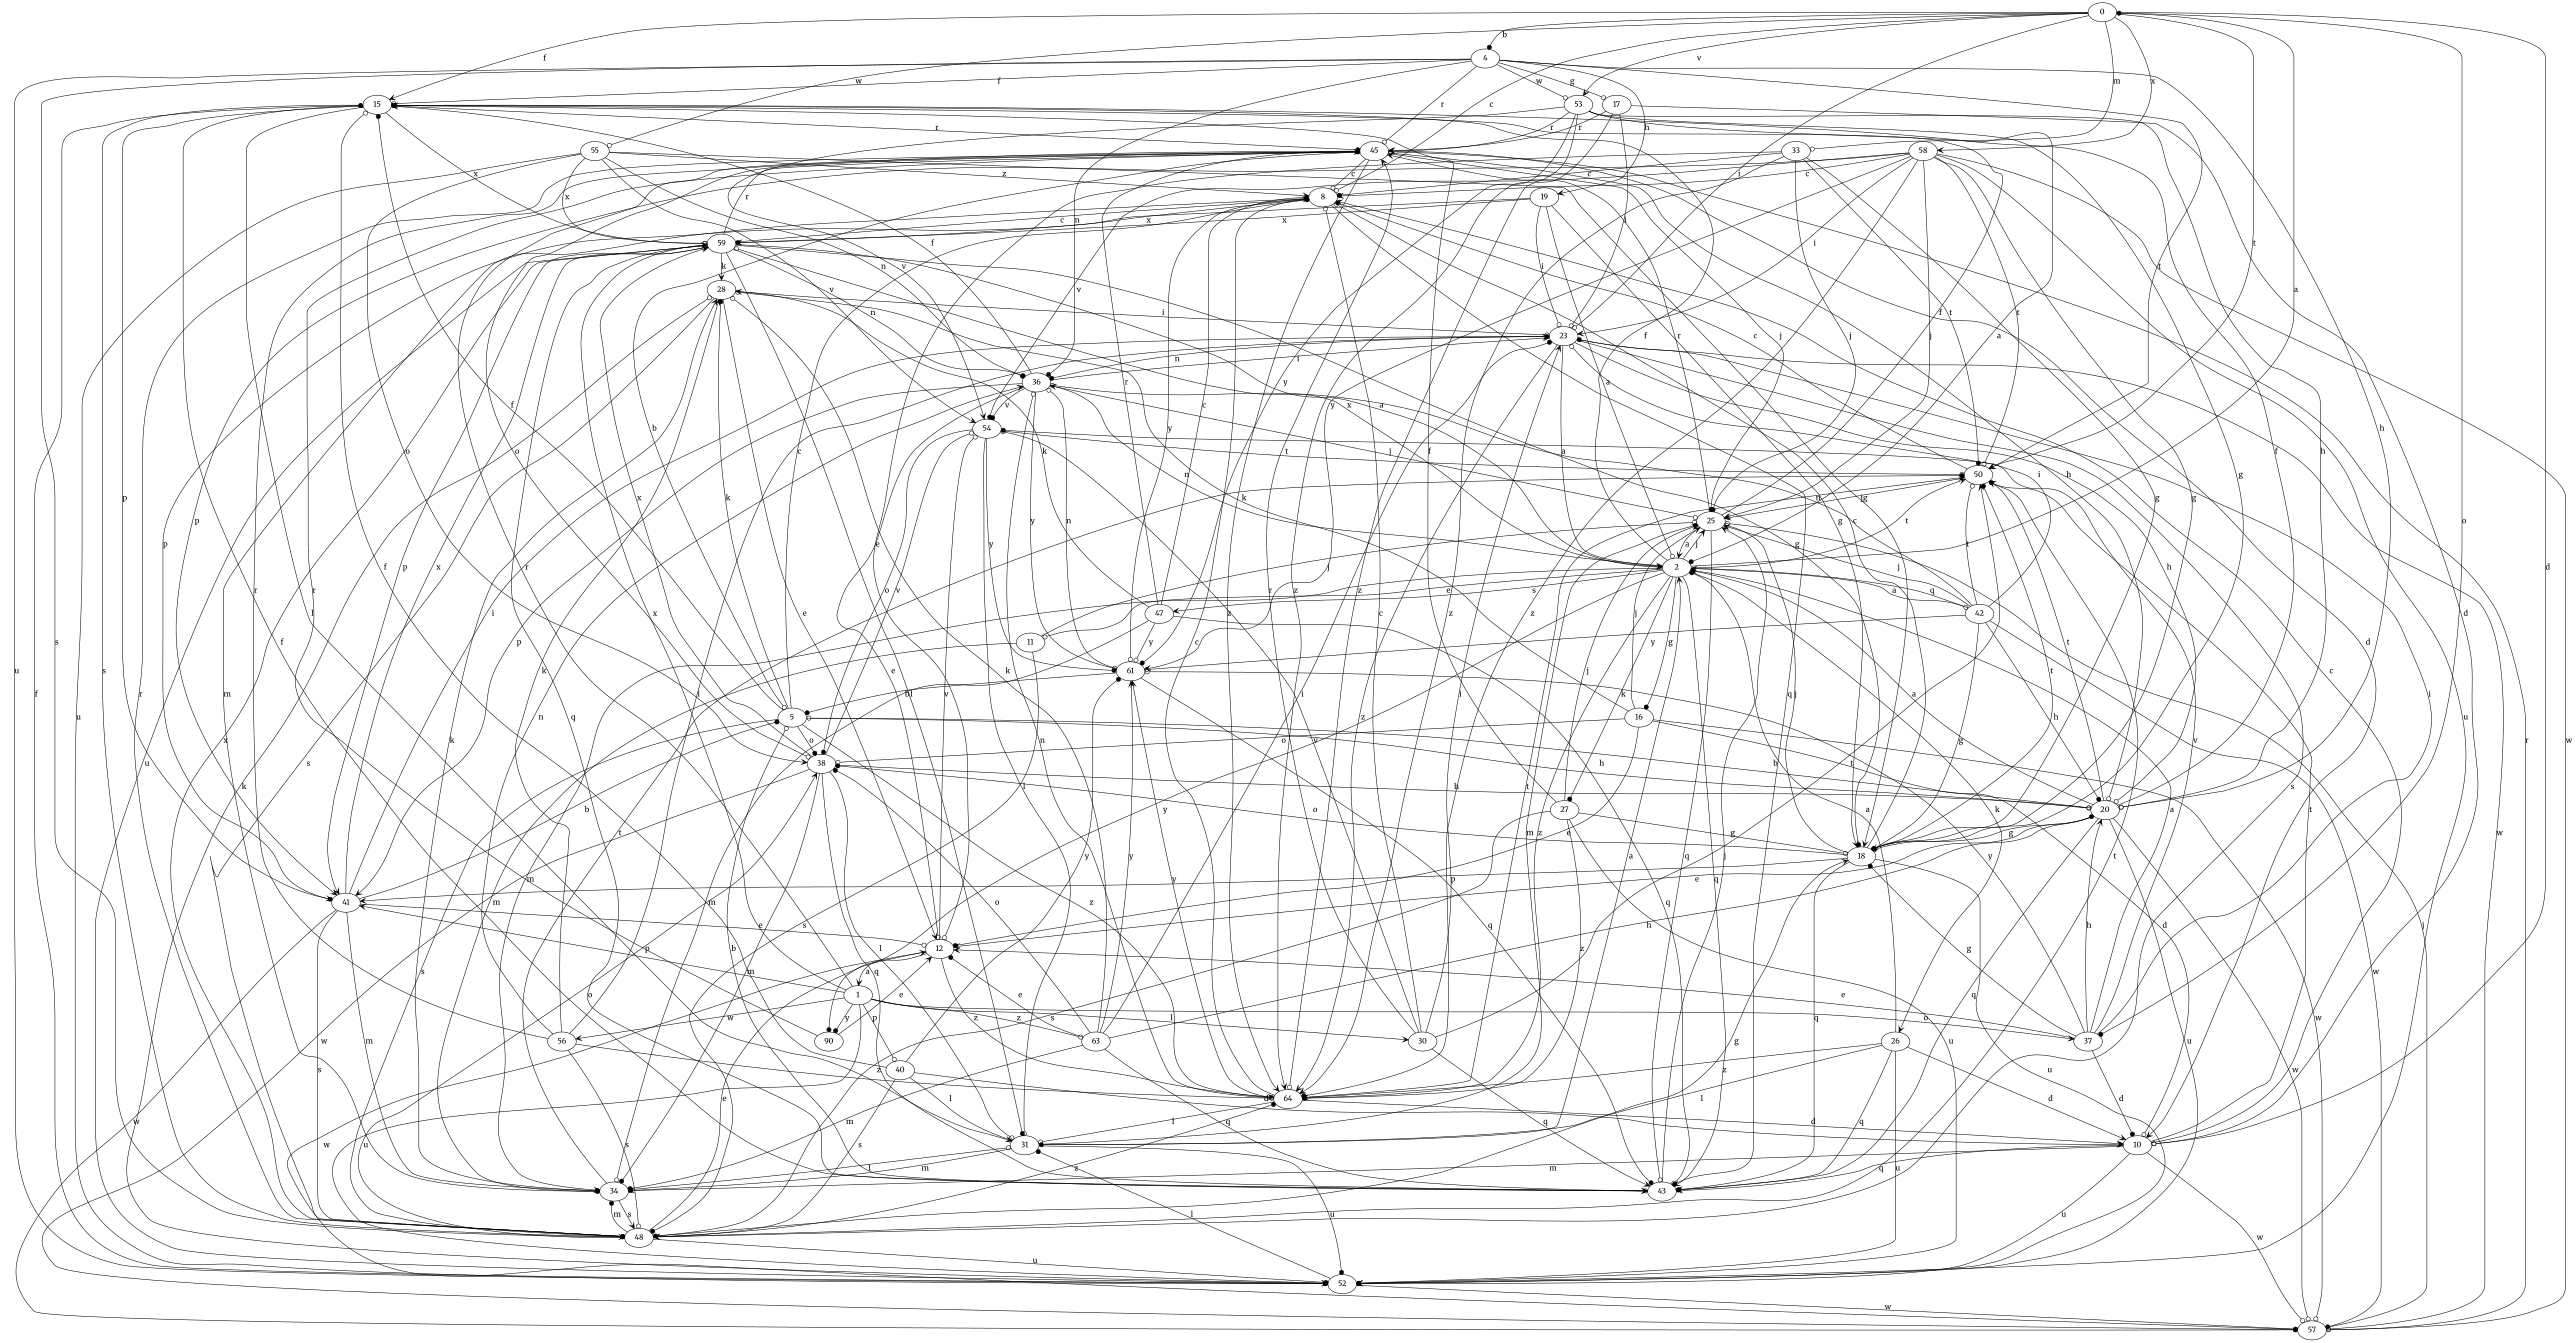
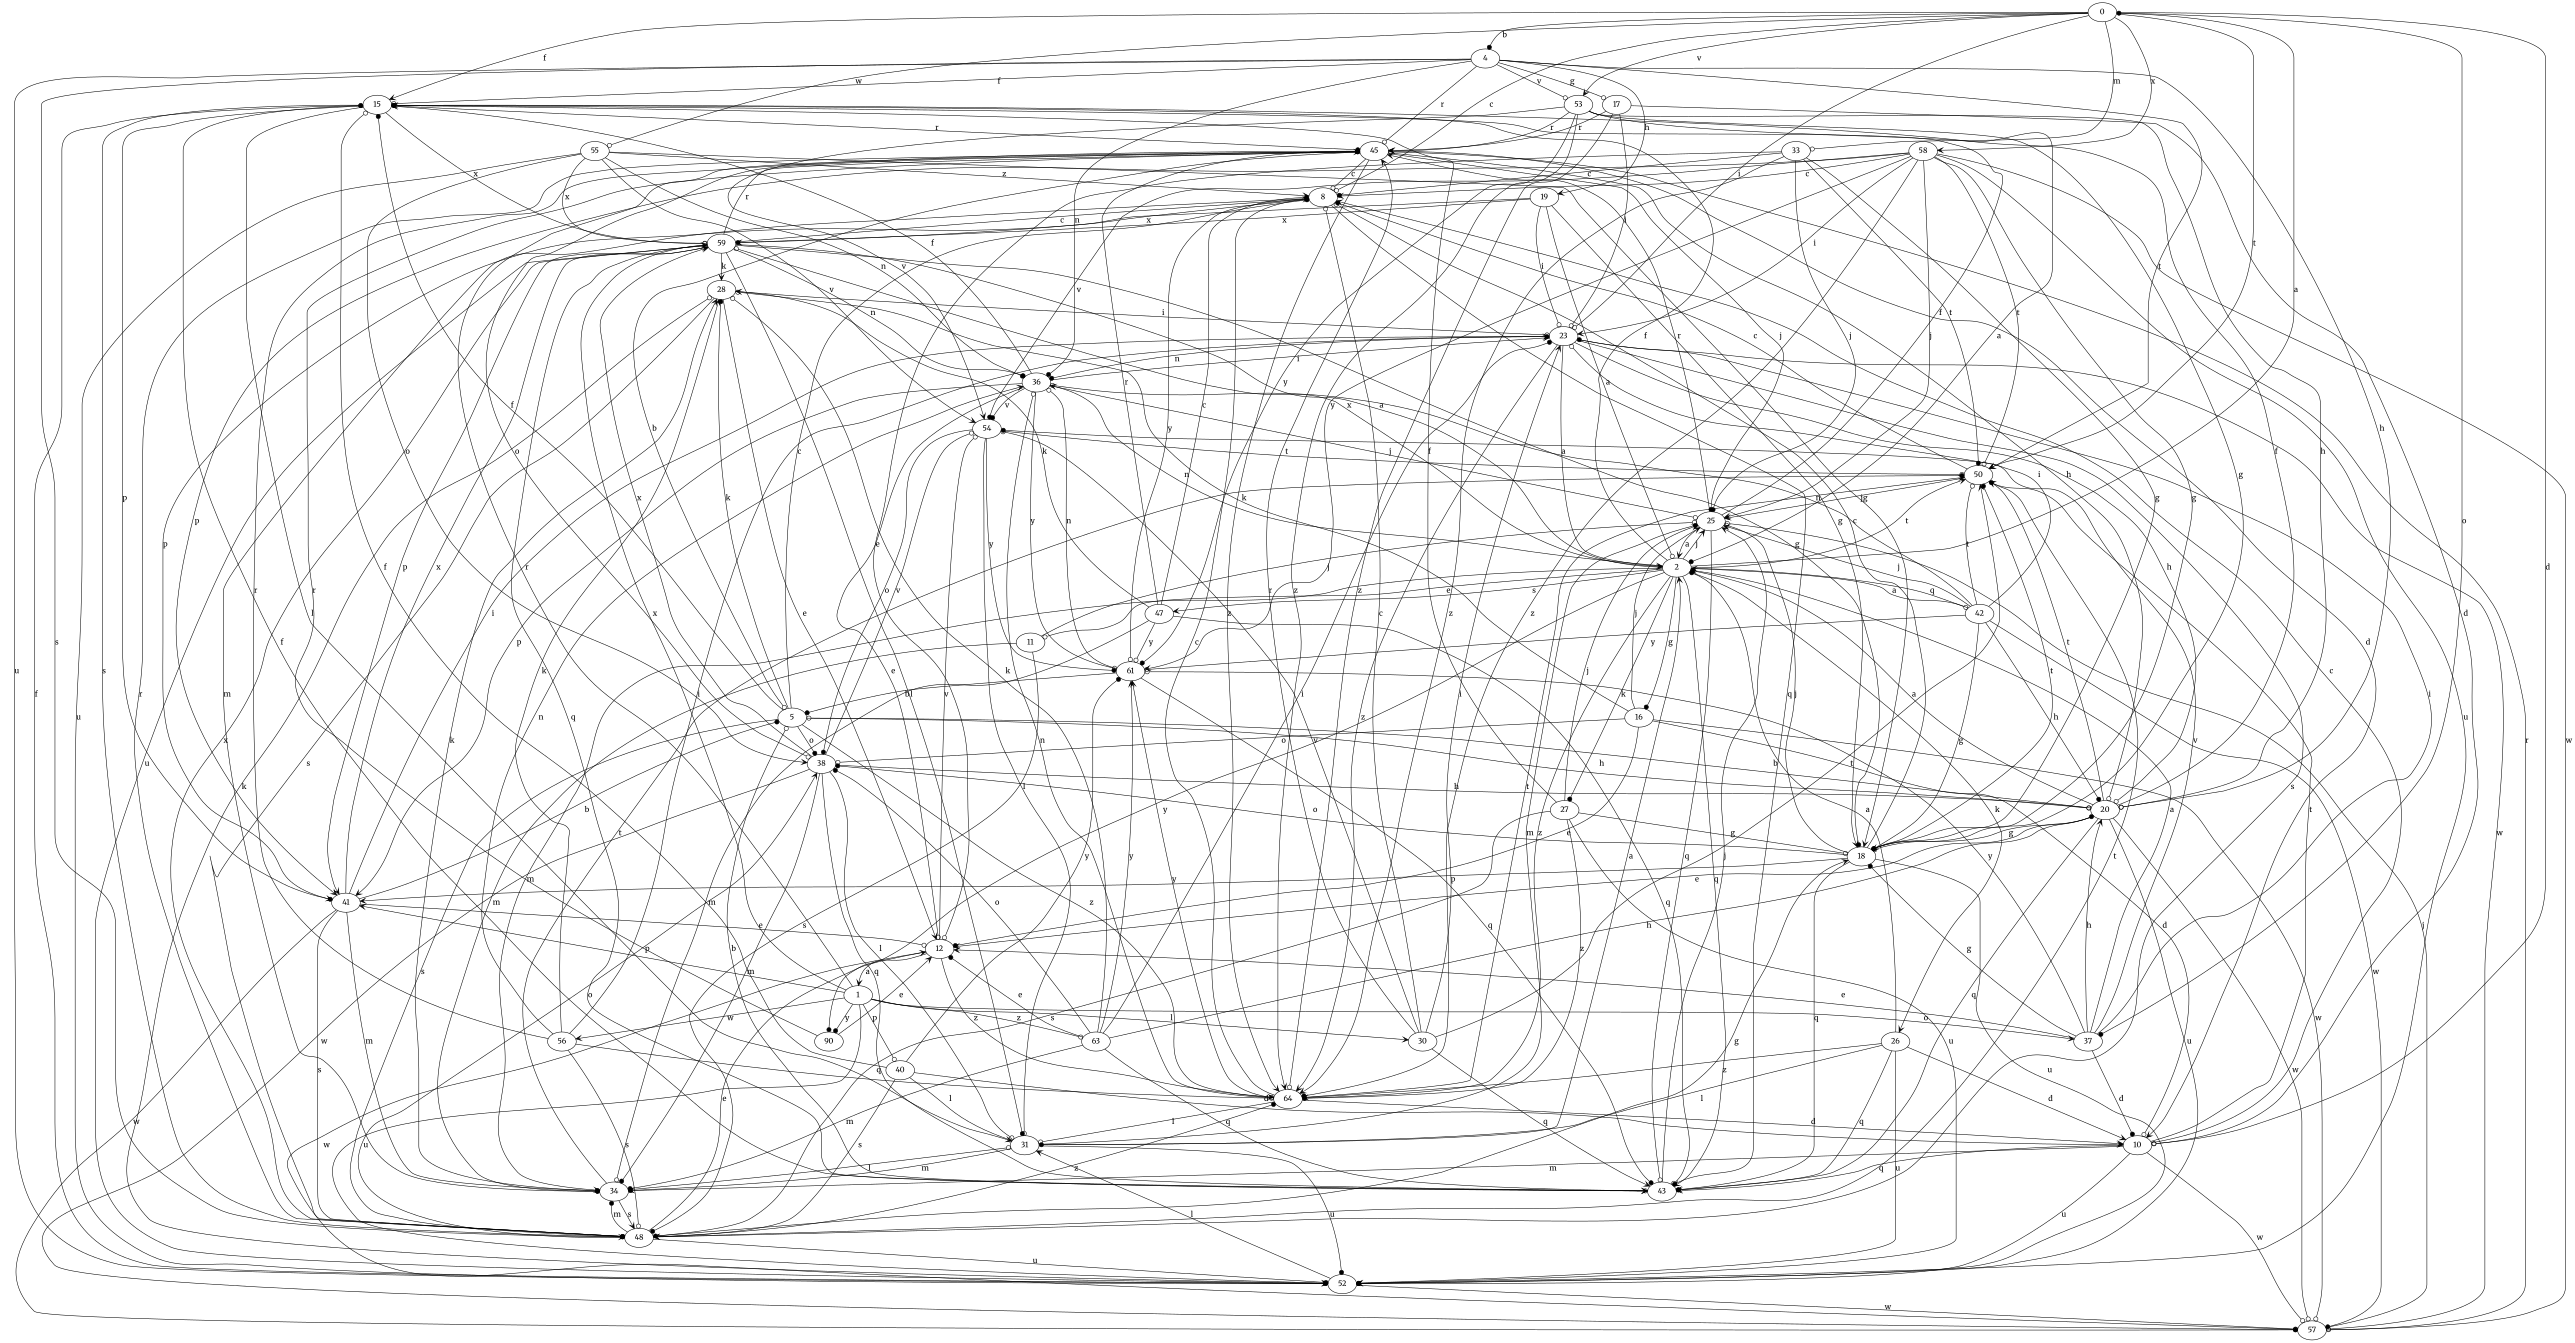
edge "4" -> "53": label "w" -> "v"
edge "56" -> "64": label "z" -> "q"
edge "52" -> "31": arrowhead dot -> vee
